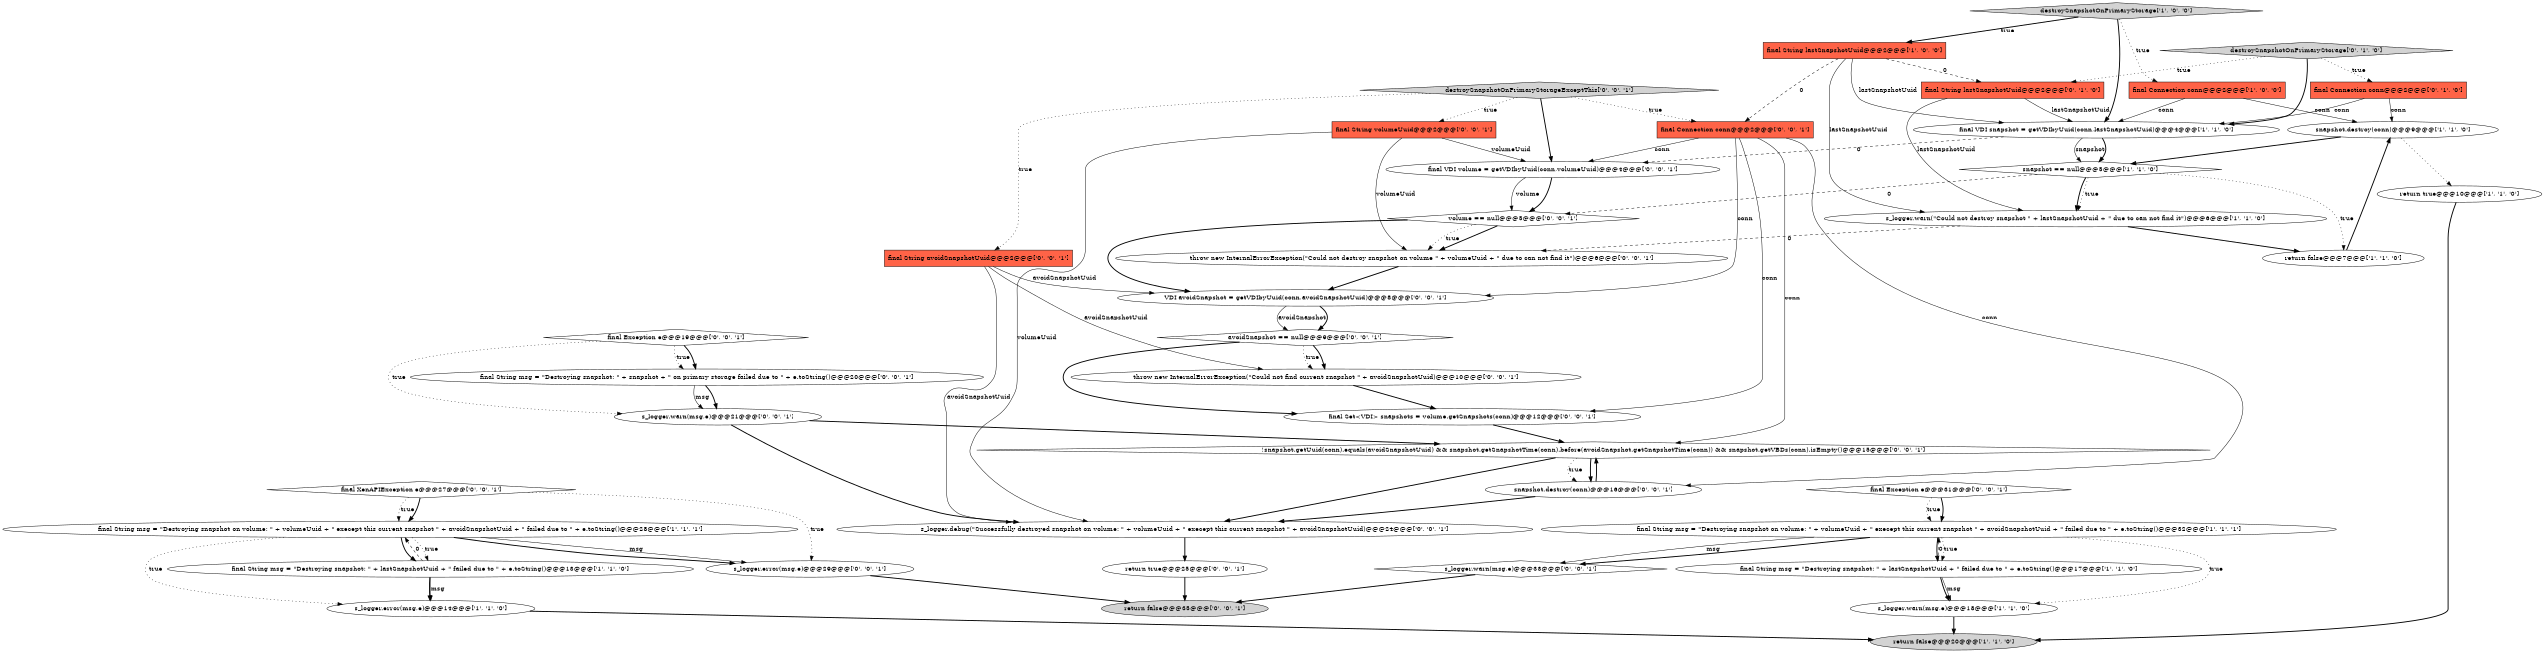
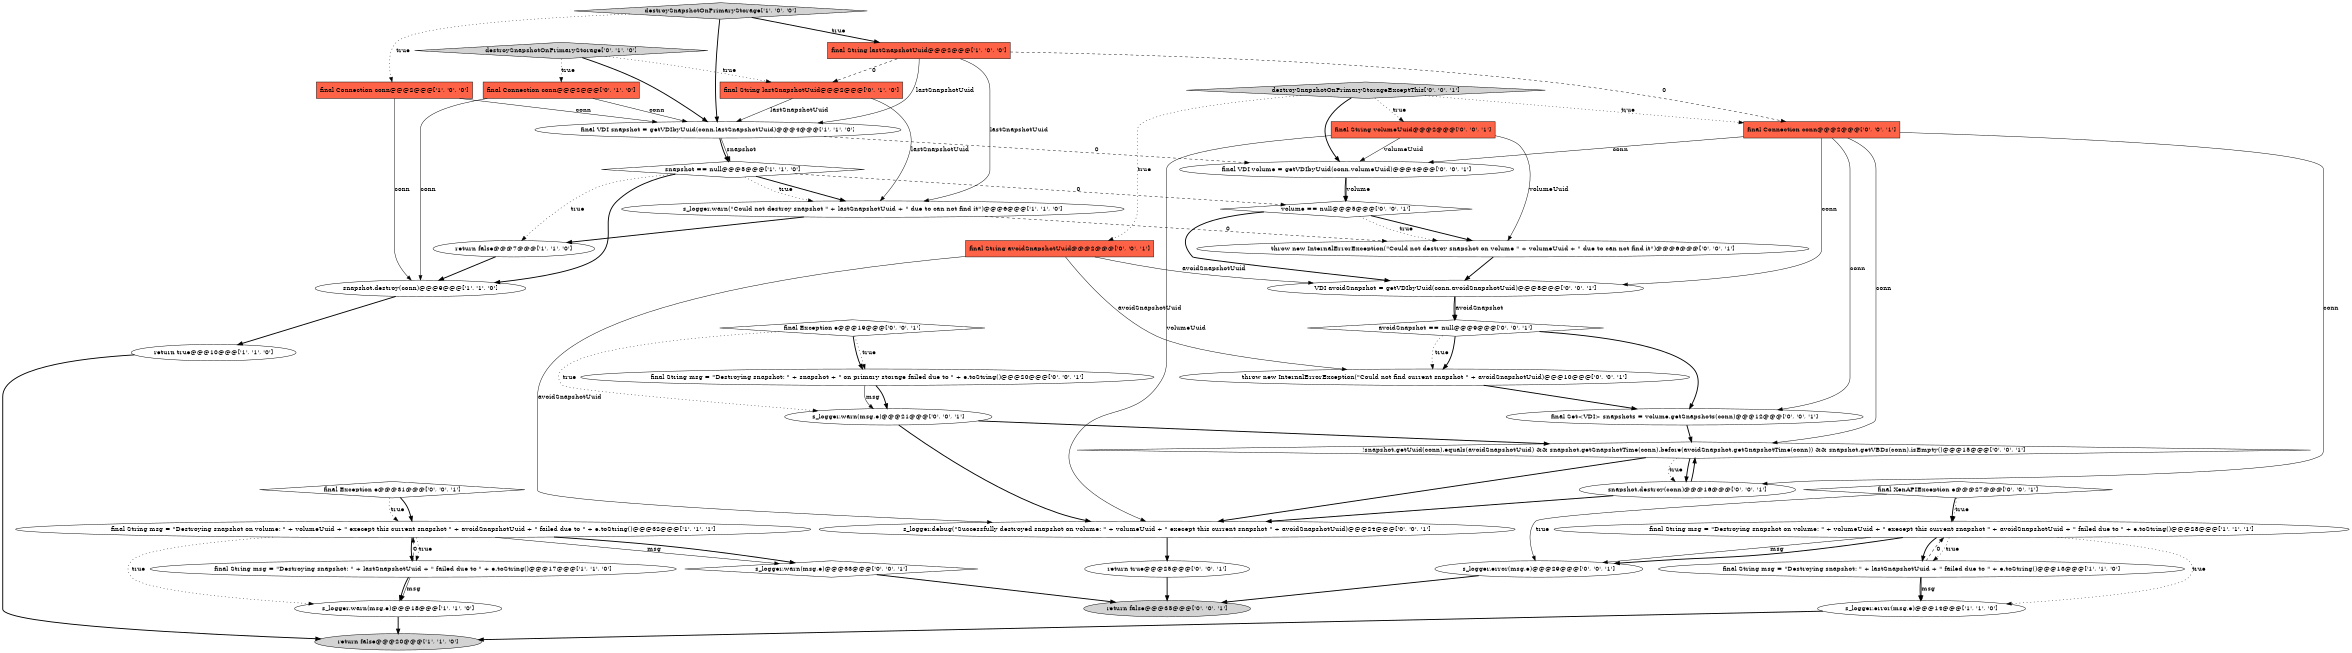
edge "snapshot.destroy(conn)@@@9@@@['1', '1', '0']" -> "snapshot == null@@@5@@@['1', '1', '0']": reversed
edge "snapshot.destroy(conn)@@@9@@@['1', '1', '0']" -> "return true@@@10@@@['1', '1', '0']": style dotted -> bold
edge "final XenAPIException e@@@27@@@['0', '0', '1']" -> "s_logger.error(msg,e)@@@29@@@['0', '0', '1']": style dotted -> solid
